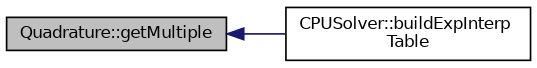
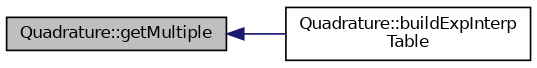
node "CPUSolver::buildExpInterp Table": label "CPUSolver::buildExpInterp Table" -> "Quadrature::buildExpInterp Table"
